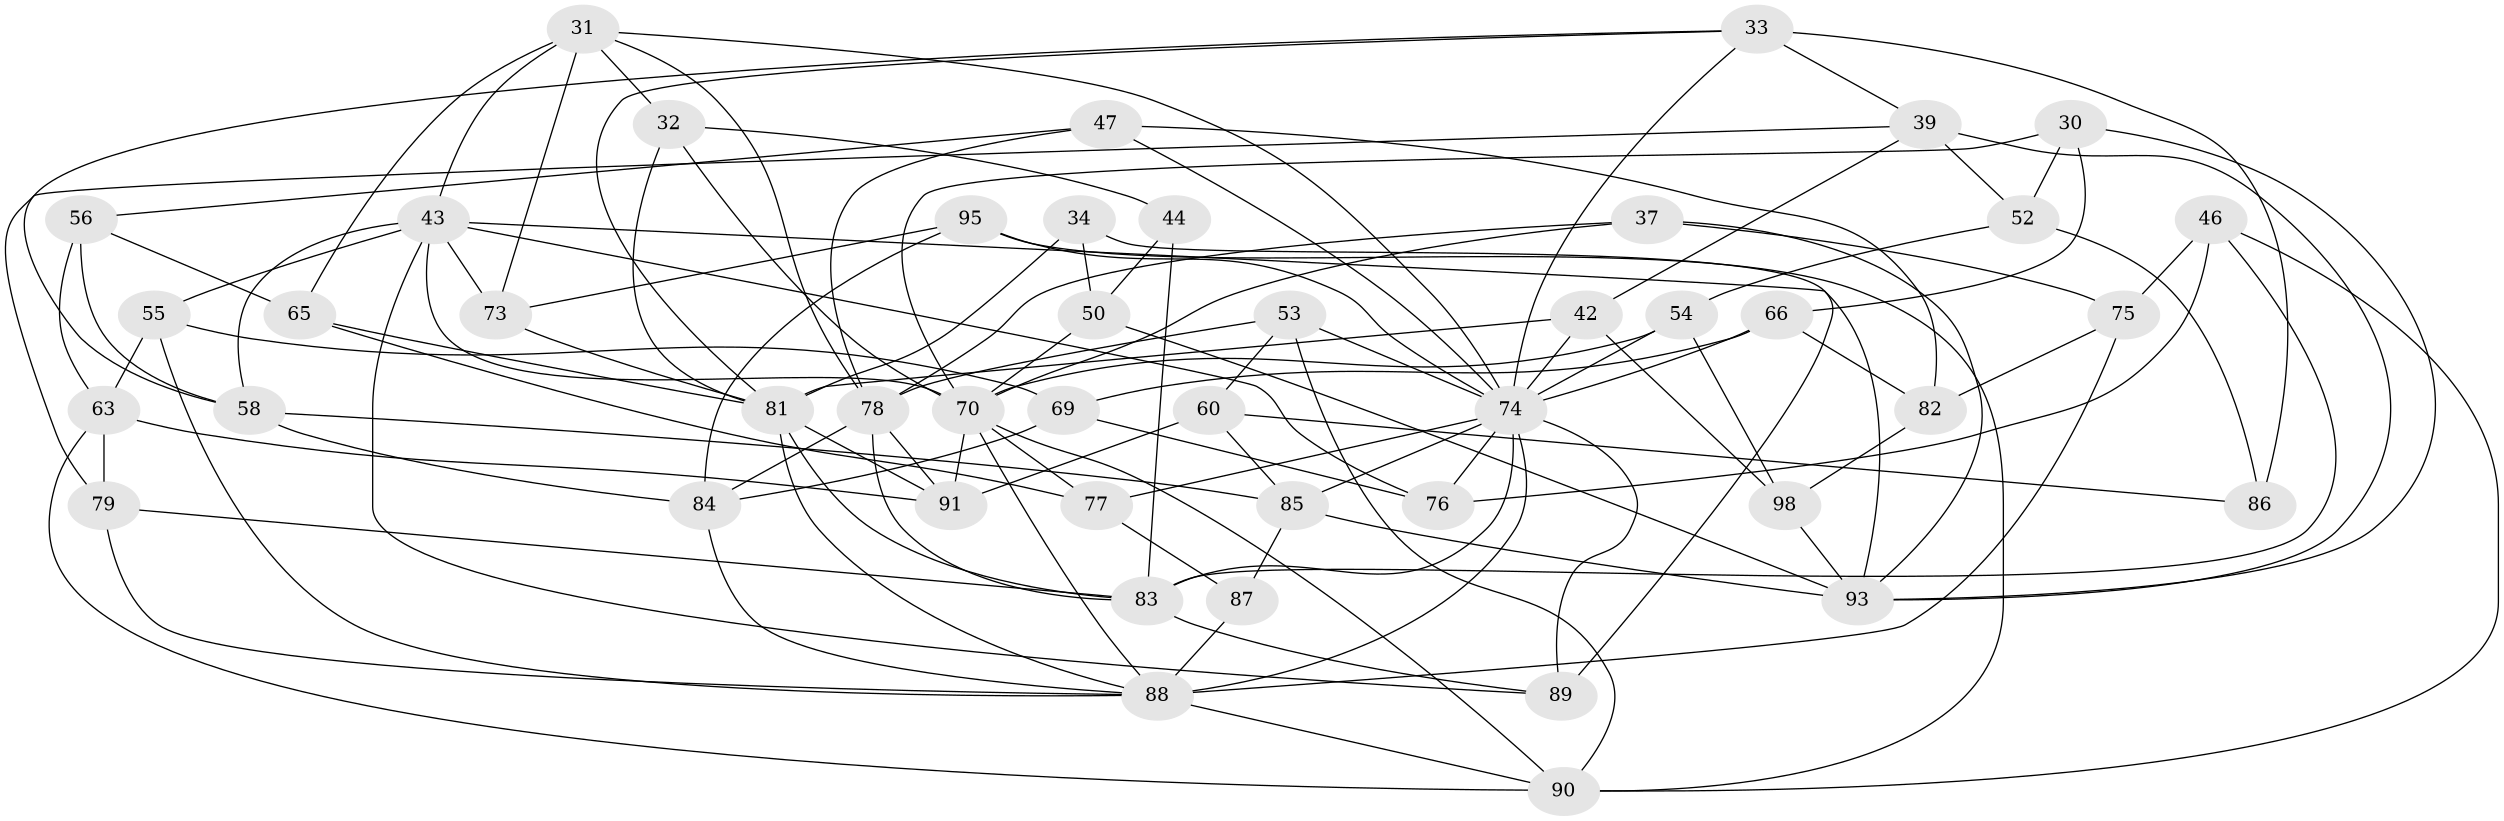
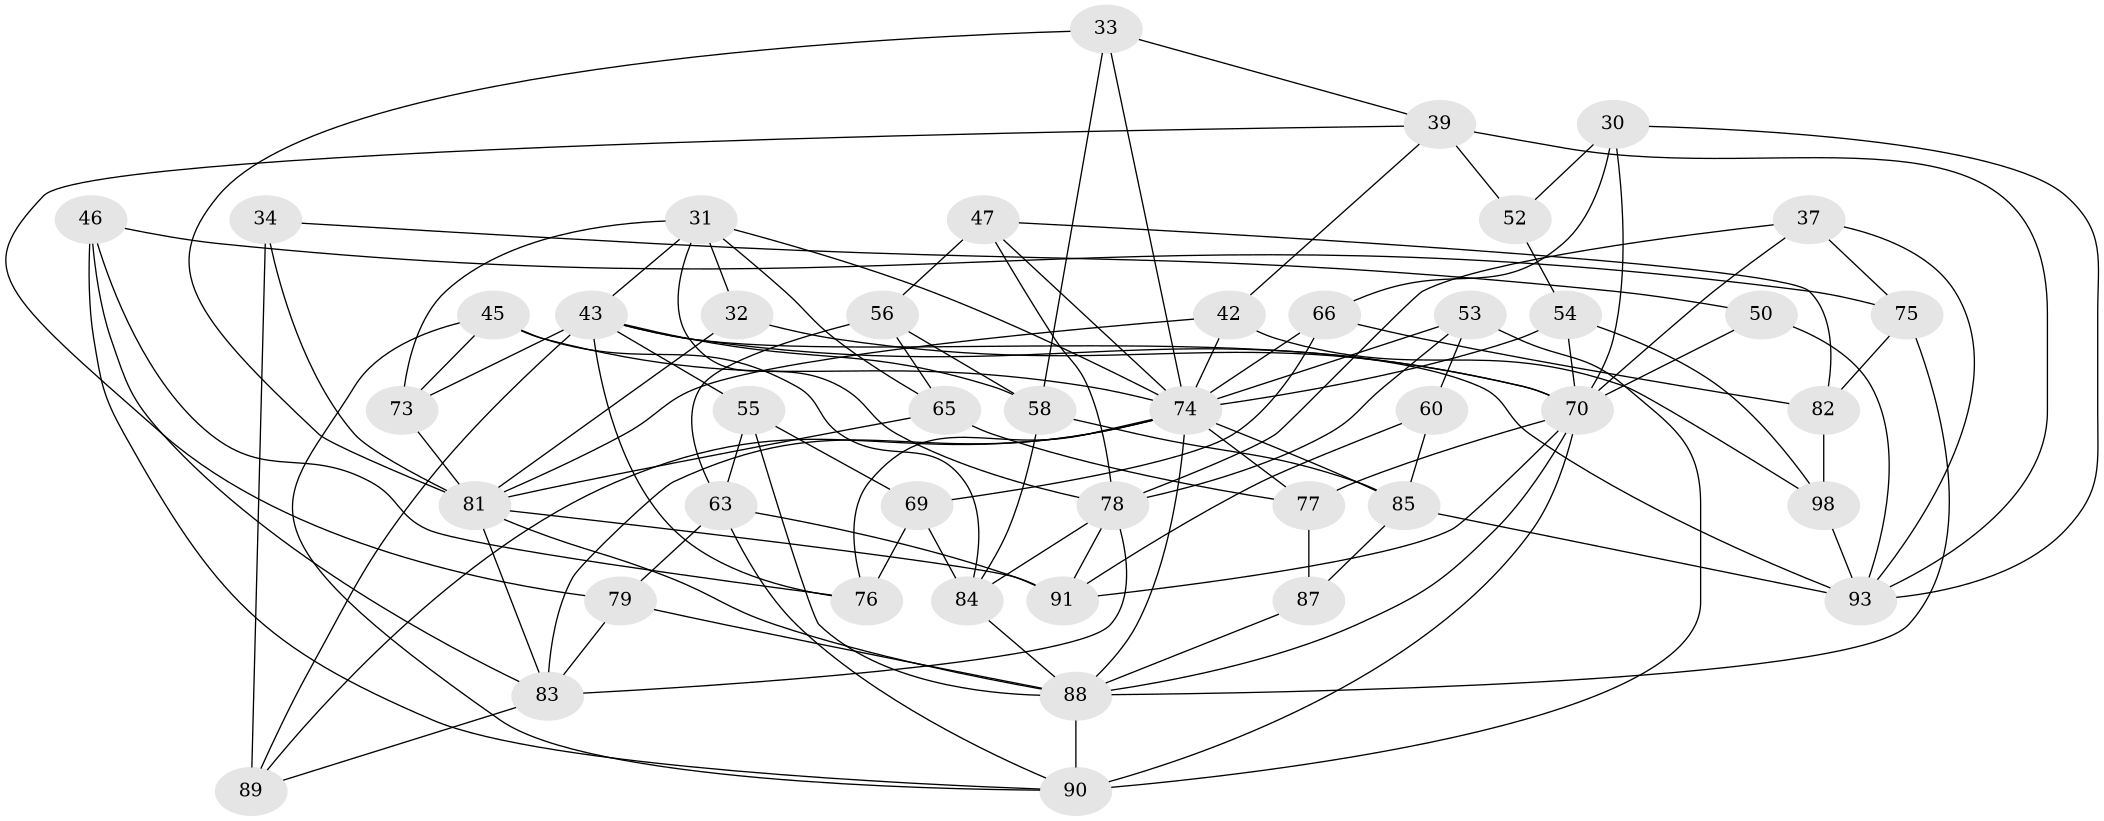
node "95": label "95" -> "45"
node "44": removed
node "86": removed
